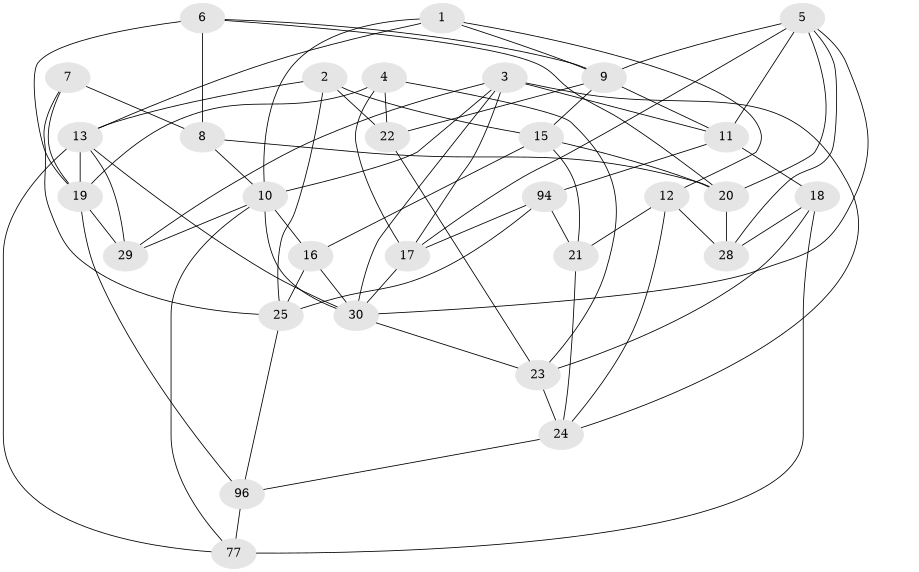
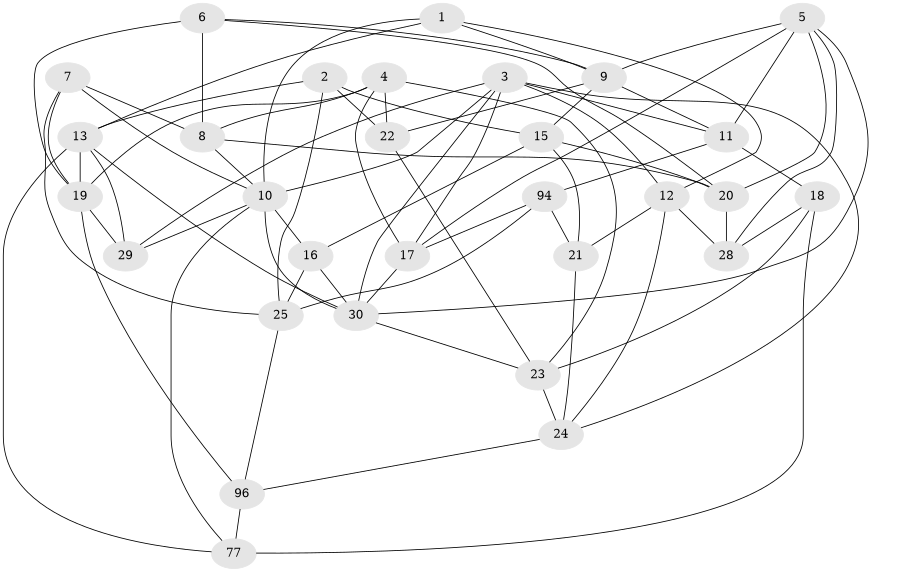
edge "4" -- "8": added
edge "3" -- "12": added
edge "7" -- "10": added
